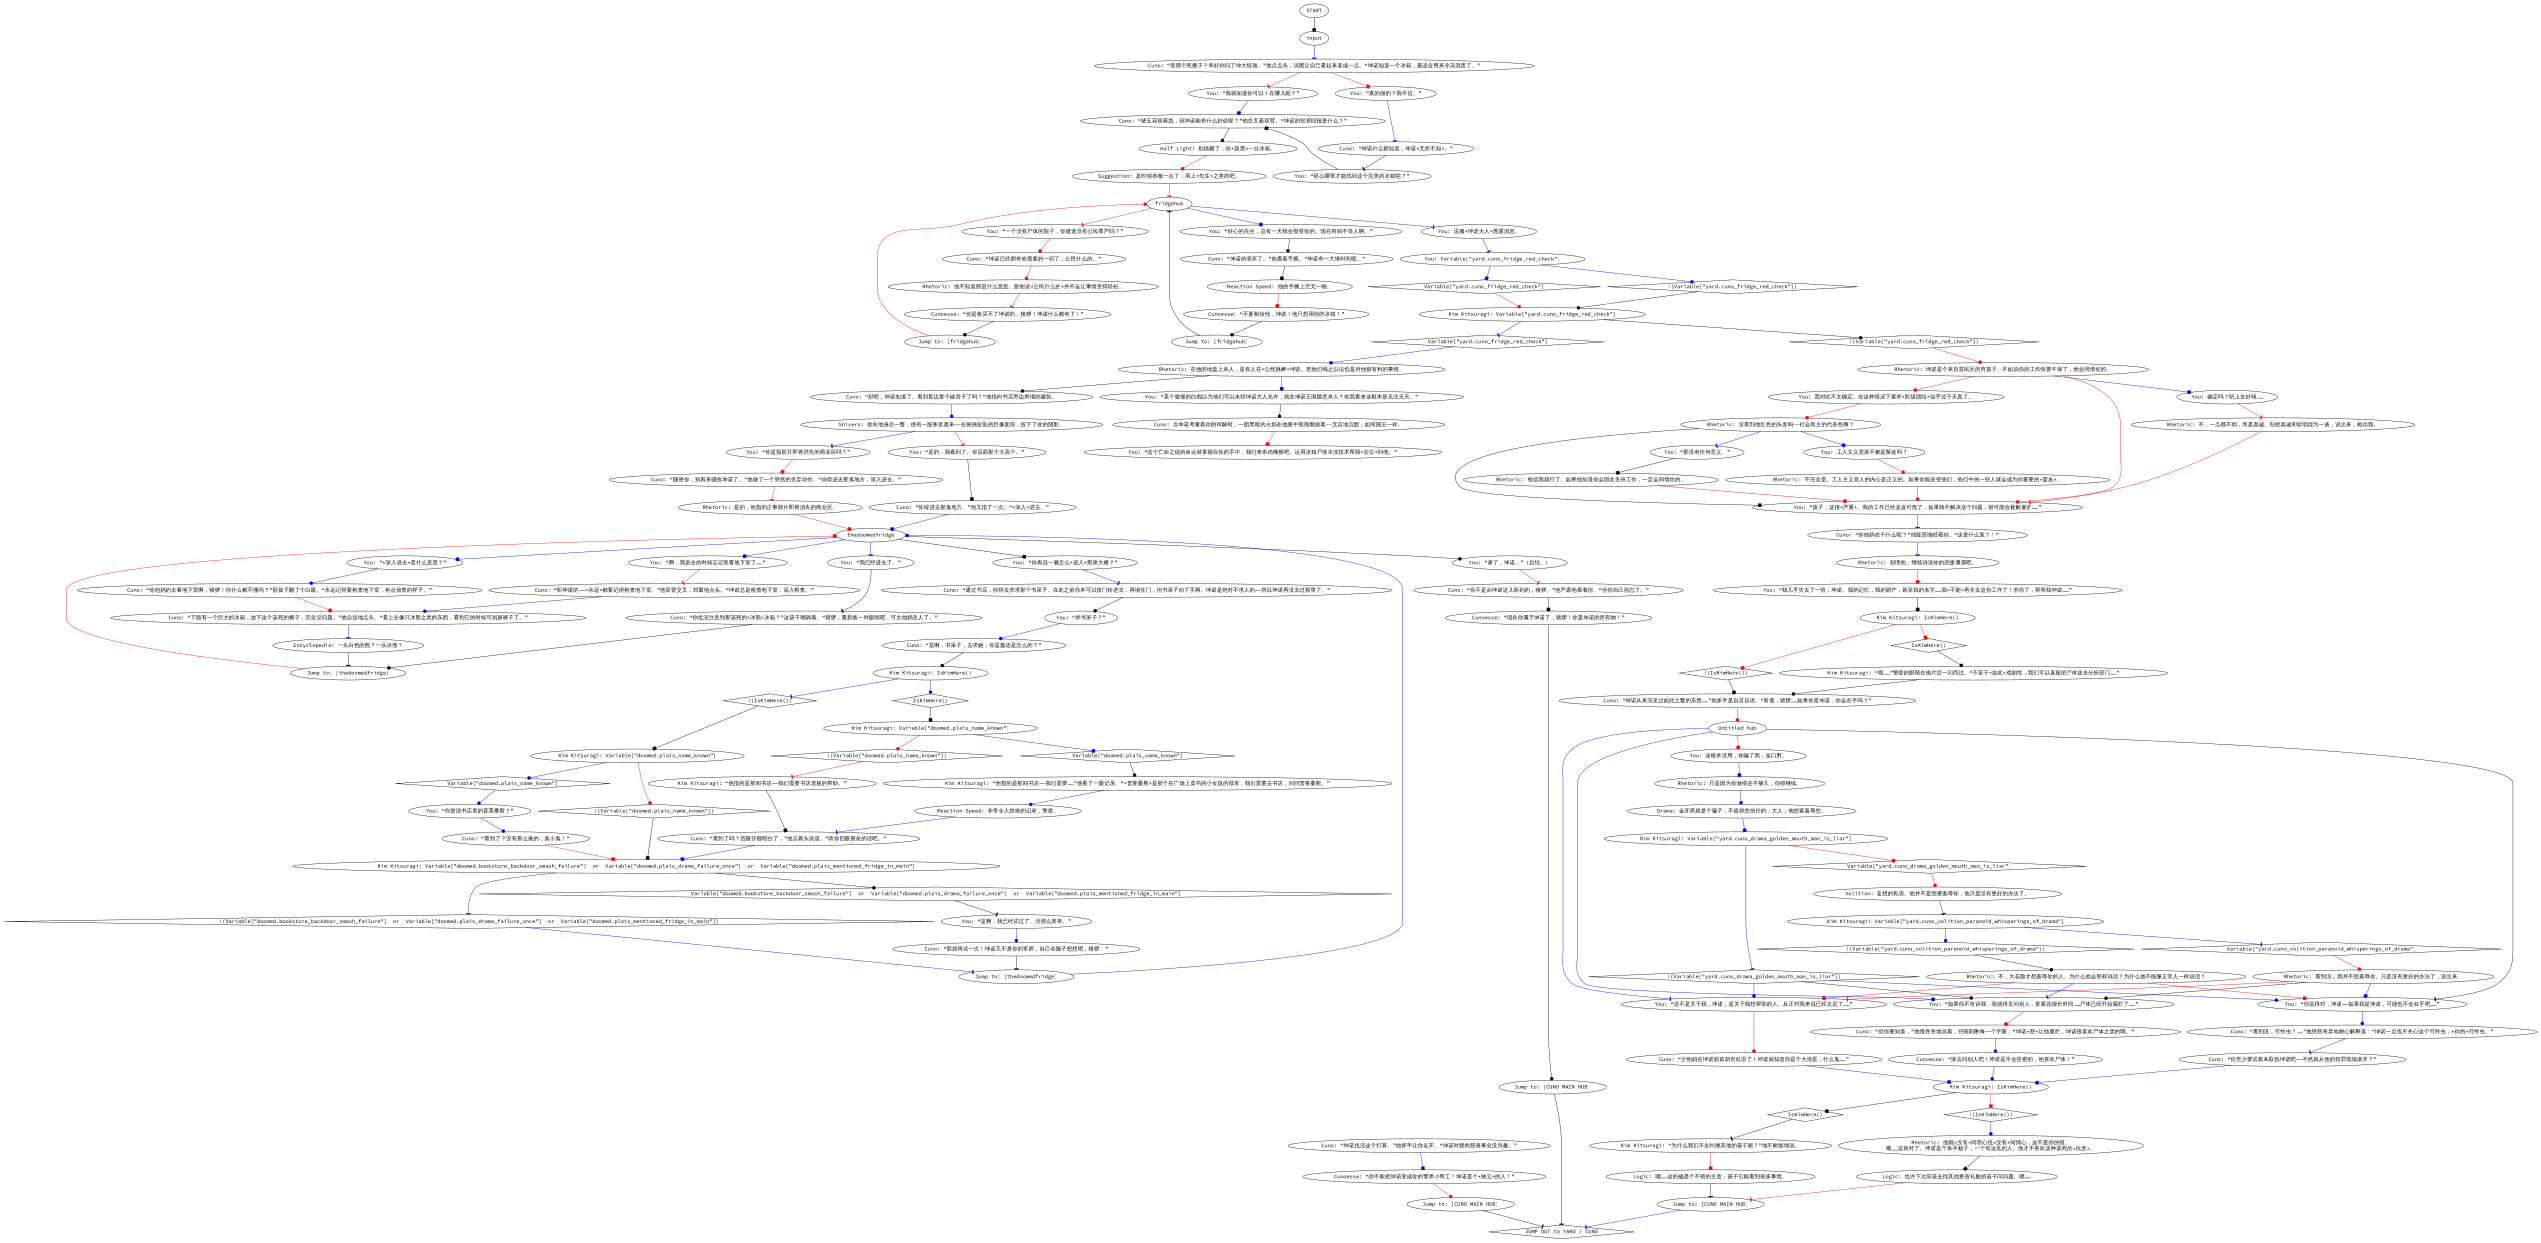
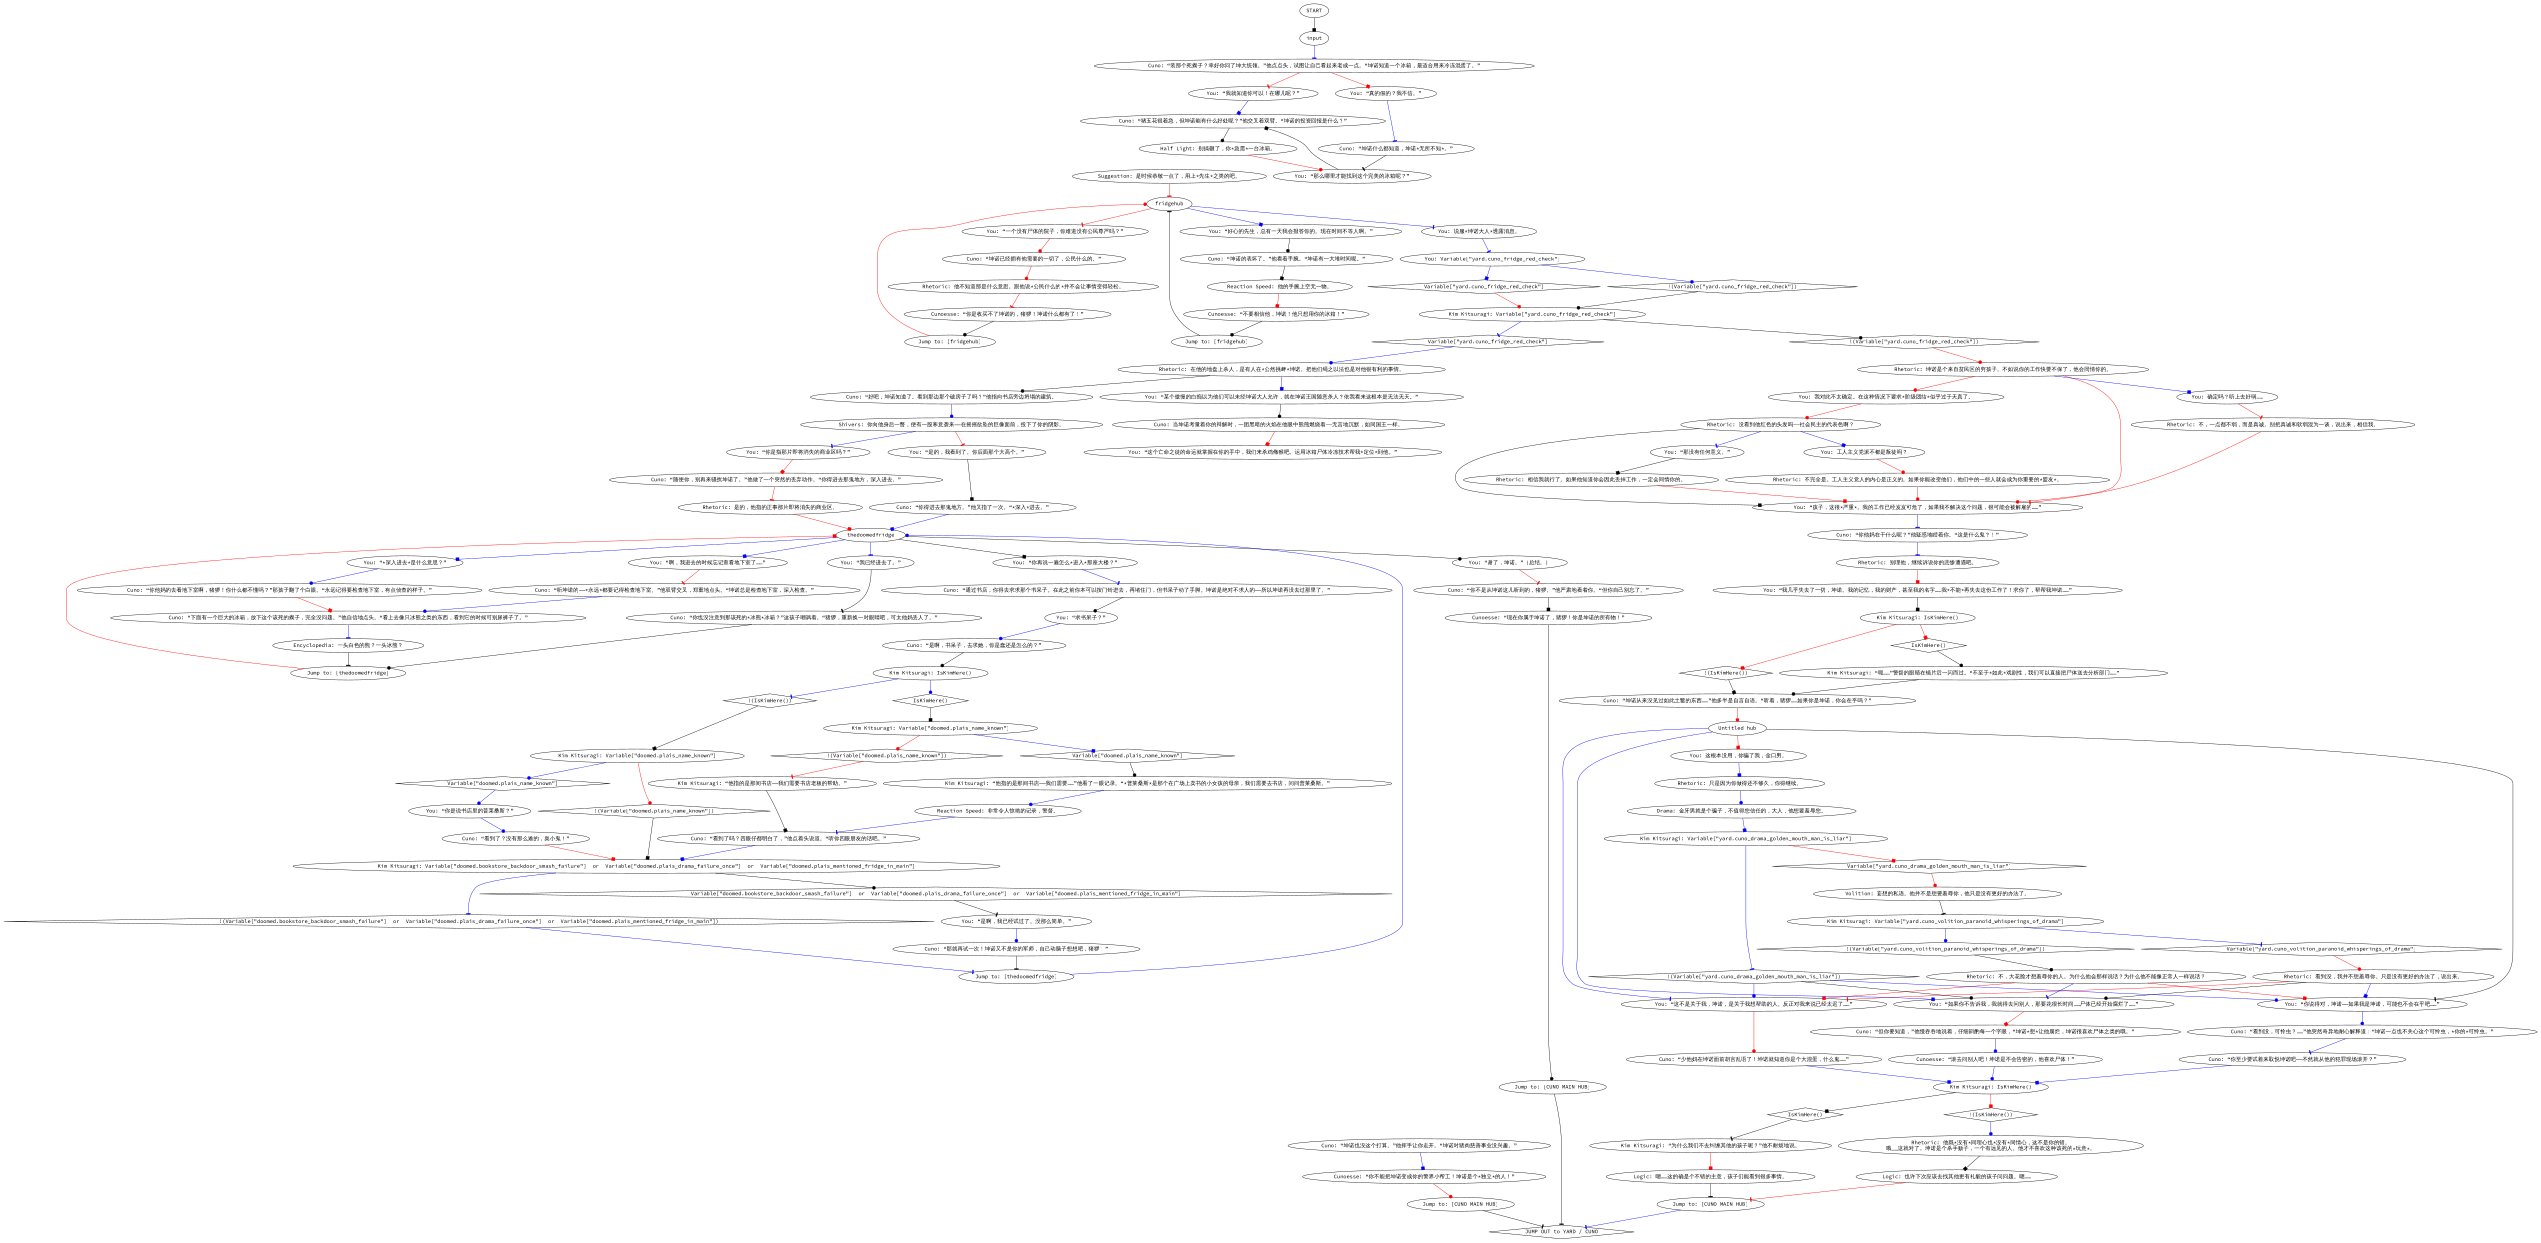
edge "Half Light: 别搞砸了，你*急需*一台冰箱。" -> "Suggestion: 是时候恭敬一点了，用上*先生*之类的吧。": now "Half Light: 别搞砸了，你*急需*一台冰箱。" -> "You: “那么哪里才能找到这个完美的冰箱呢？”"
